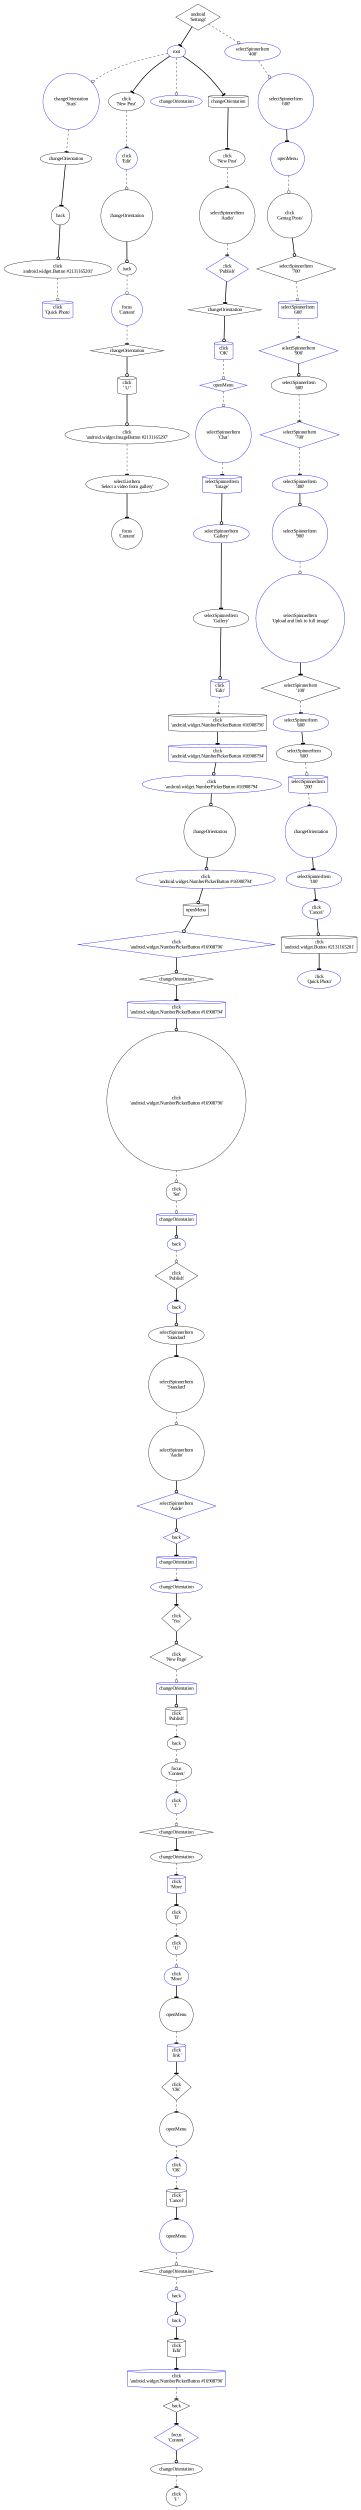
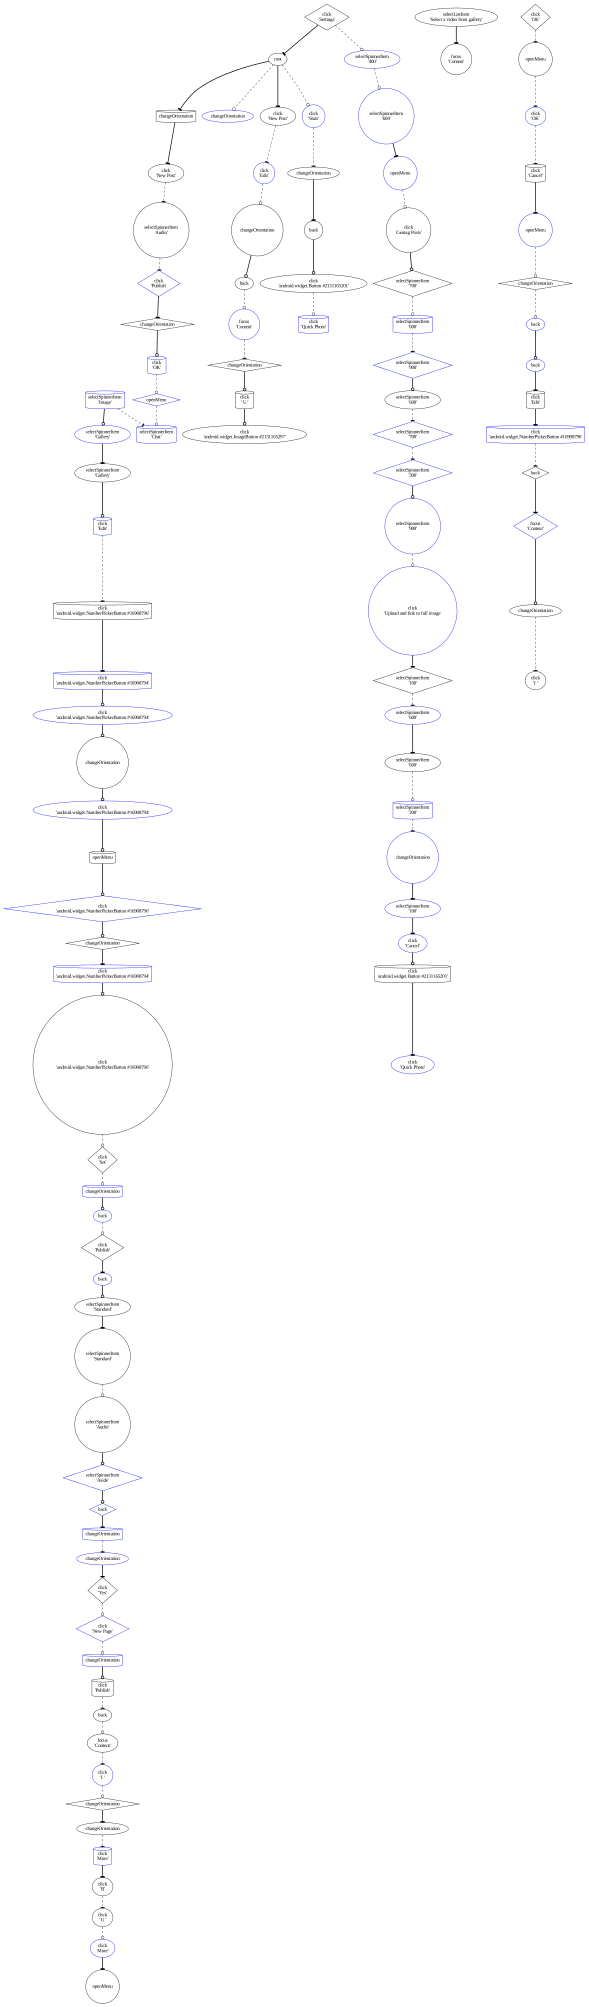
node "android 'Settings'": label "android 'Settings'" -> "click 'Settings'"
node "root": color blue -> black
node "changeOrientation 'Stats'": label "changeOrientation 'Stats'" -> "click 'Stats'"
node "selectSpinnerItem 'Chat'": shape circle -> cylinder
edge "click 'android.widget.ImageButton #2131165297'" -> "selectListItem 'Select a video from gallery'": removed
edge "selectSpinnerItem 'Chat'" -> "selectSpinnerItem 'Image'": reversed
node "selectSpinnerItem '300'": shape ellipse -> diamond
node "selectSpinnerItem 'Upload and link to full image'": label "selectSpinnerItem 'Upload and link to full image'" -> "click 'Upload and link to full image'"
node "click 'Set'": shape ellipse -> diamond
edge "click 'Yes'" -> "click 'New Page'": style bold -> dashed
node "click 'New Page'": color black -> blue
node "click ' link '": removed
